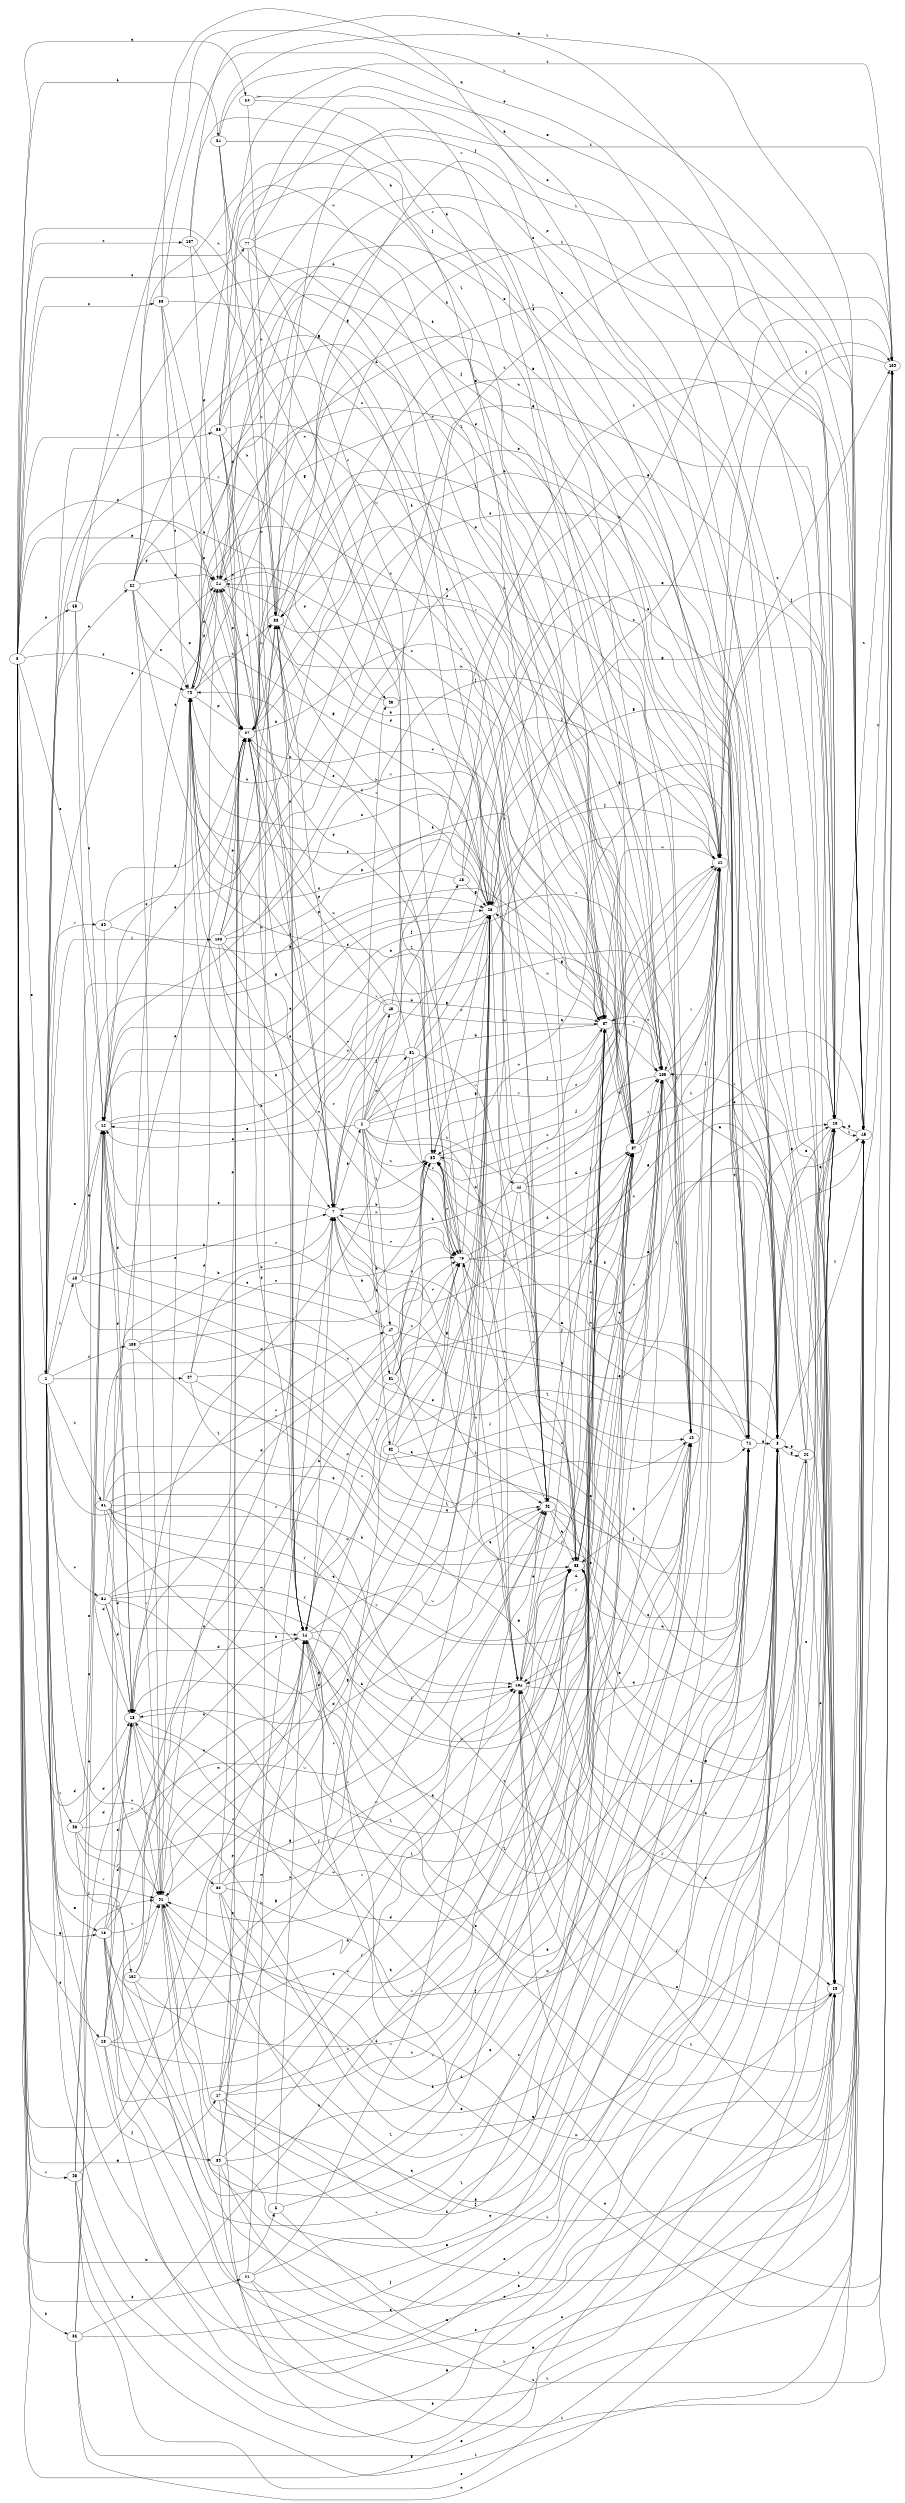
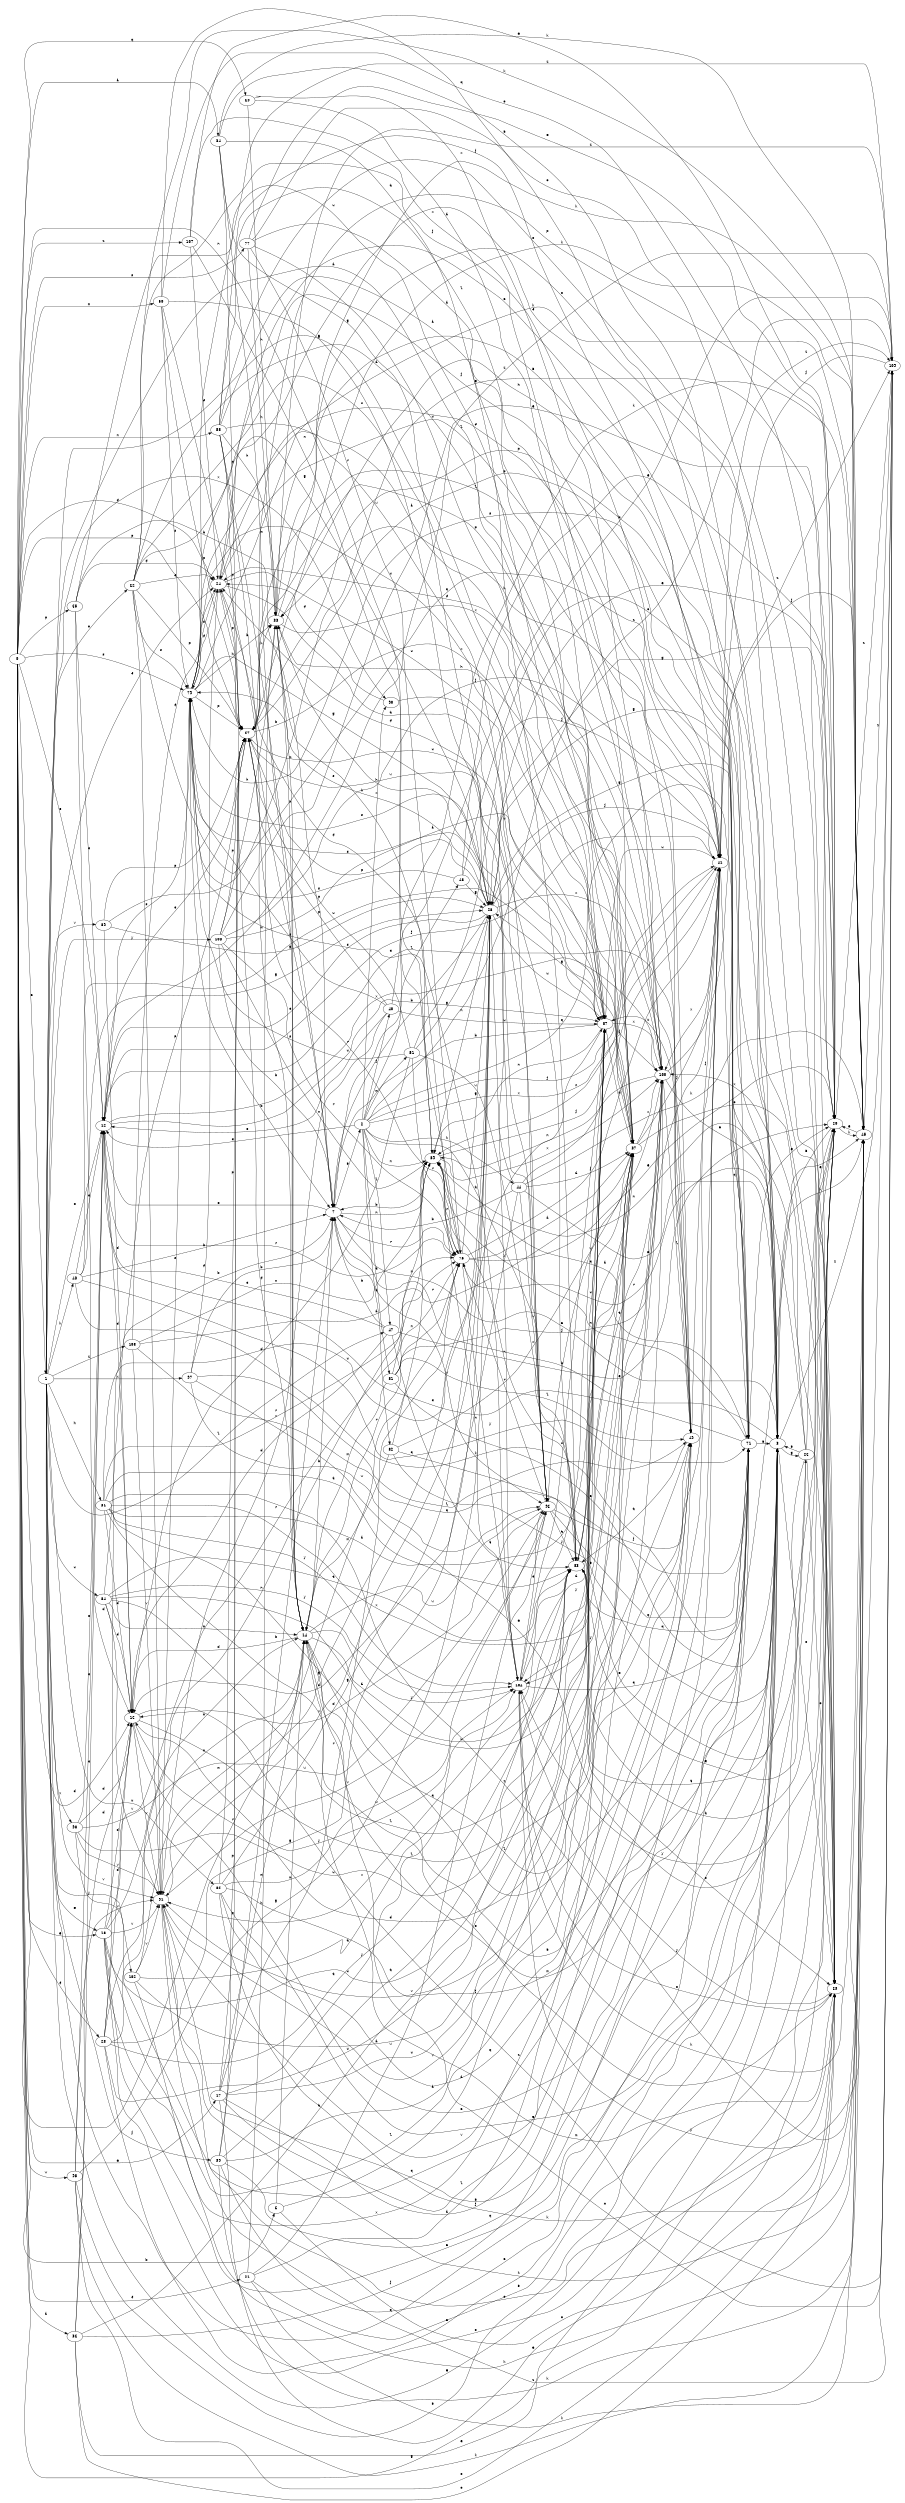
edge "82" -> "28": removed, label "g"
node "13": label "13" -> "16"
